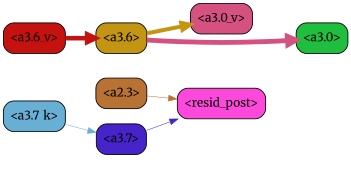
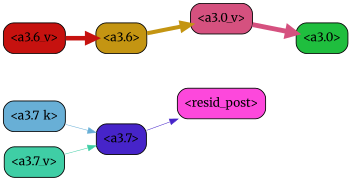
edge "<a3.6>" -> "<a3.0>": now "<a3.0_v>" -> "<a3.0>"
node "<a2.3>": removed
node "<a3.7_v>": added
